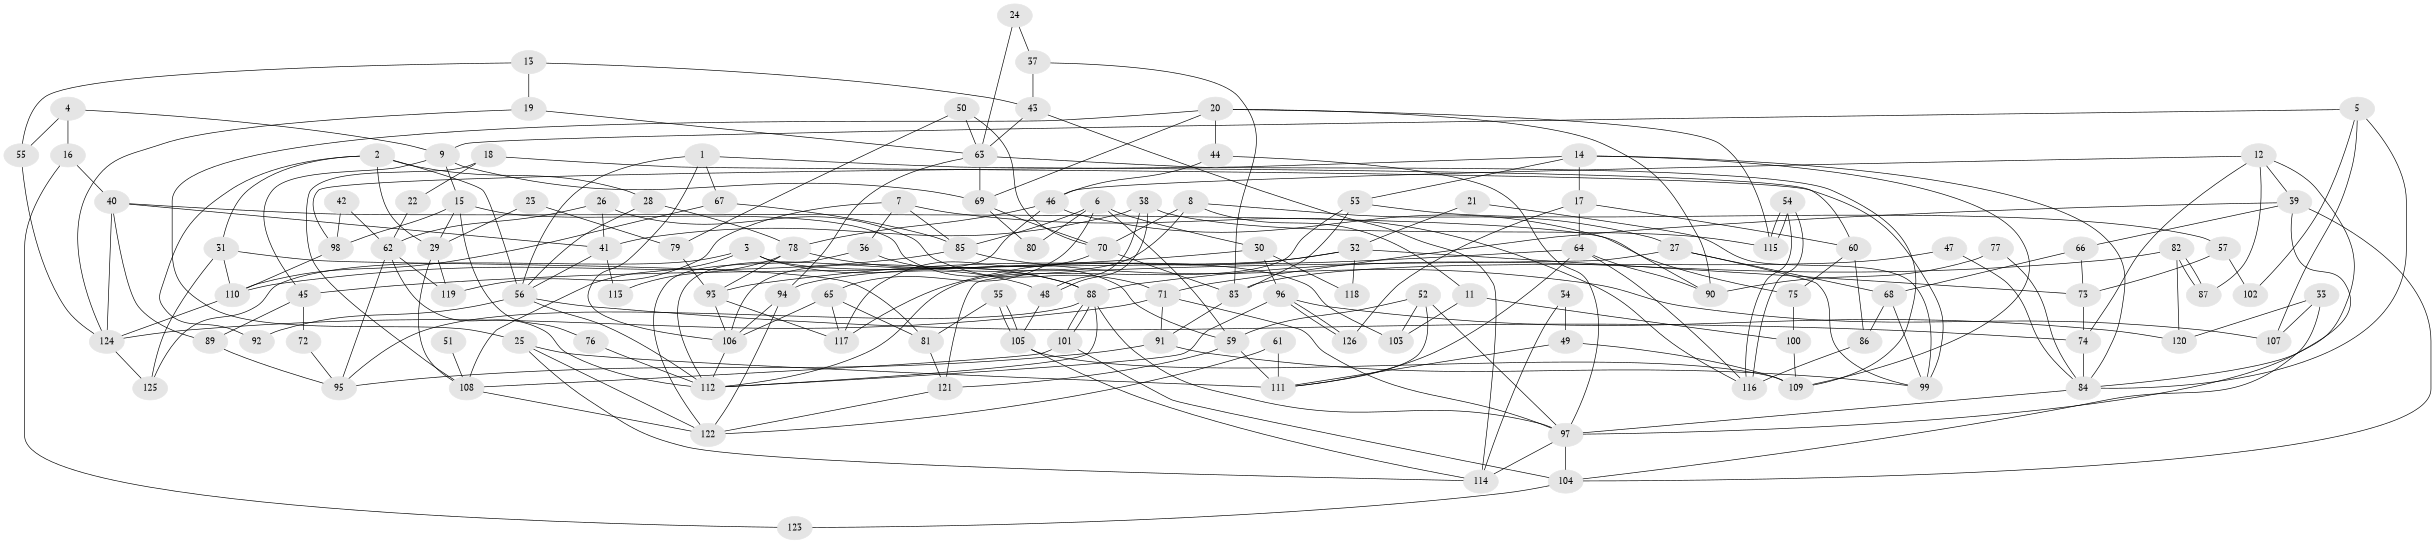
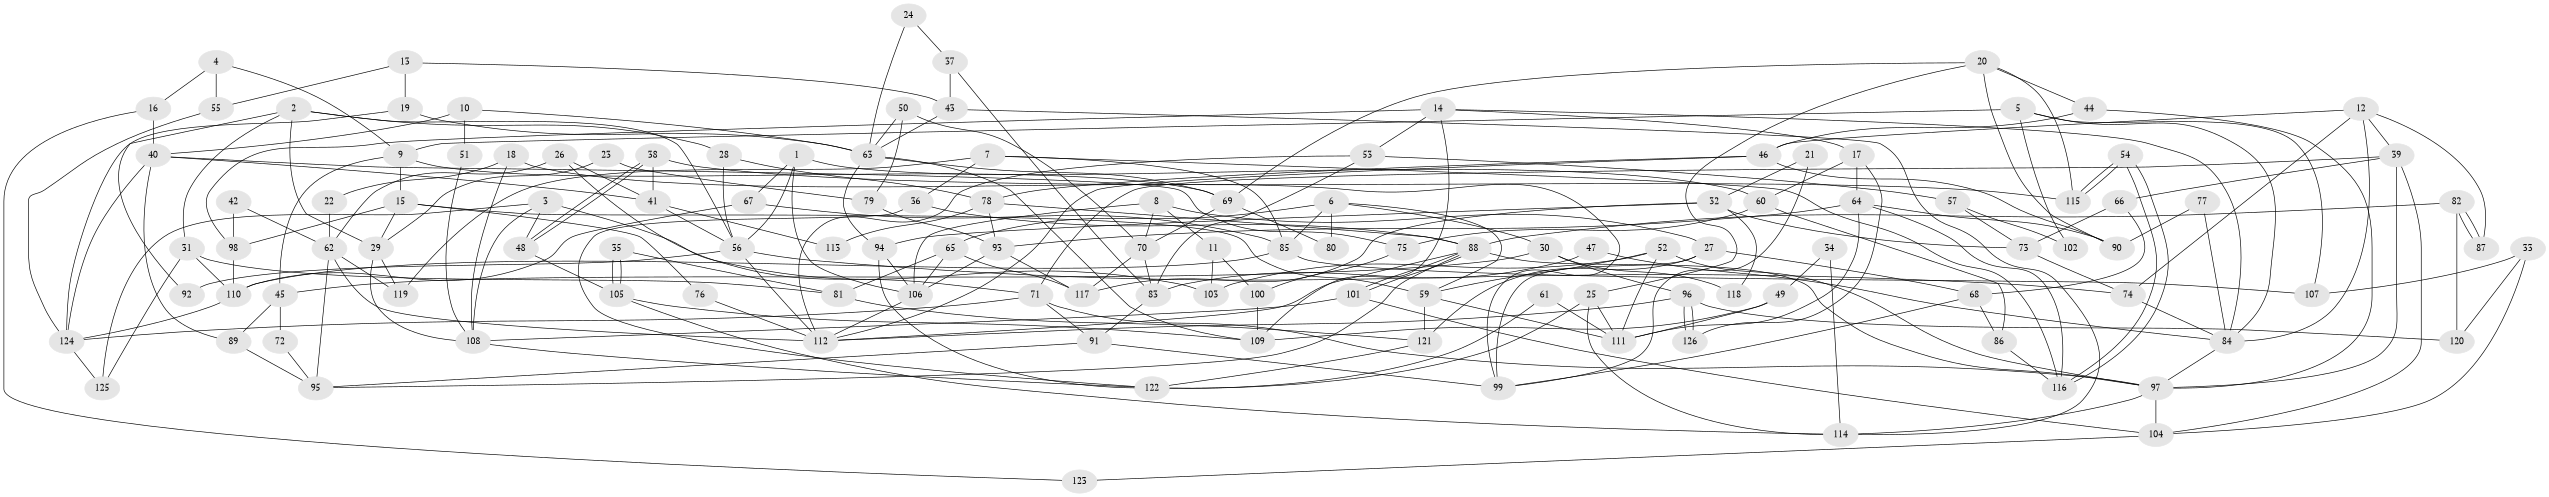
node "10": added
